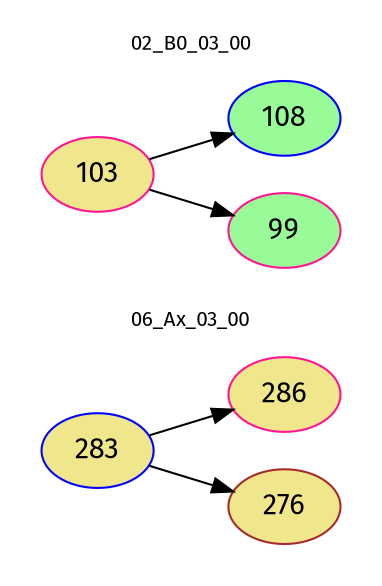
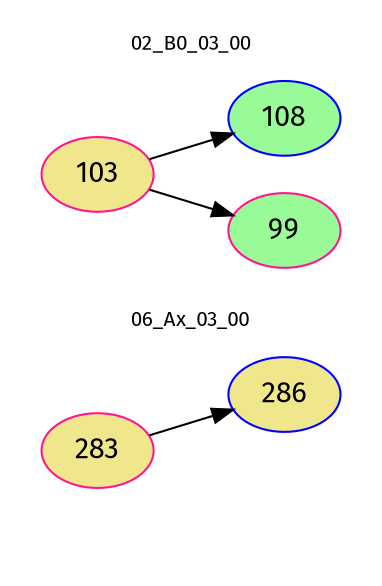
node "286": color deeppink -> blue
node "283": color blue -> deeppink
node "276": removed
